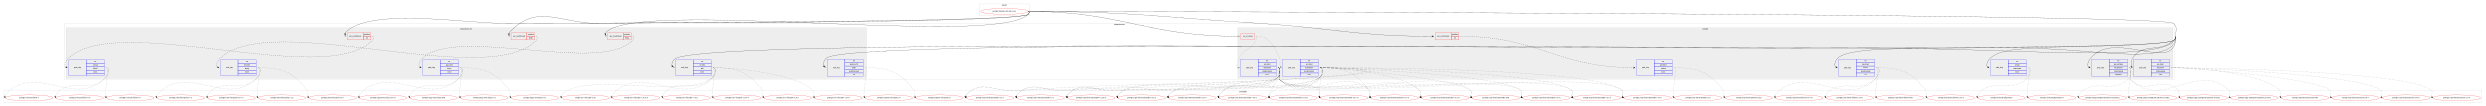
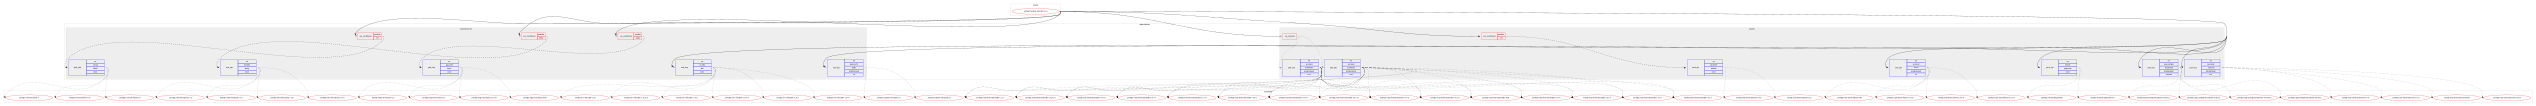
node "portage://sys-devel/automake-1.15.1-r2": added
